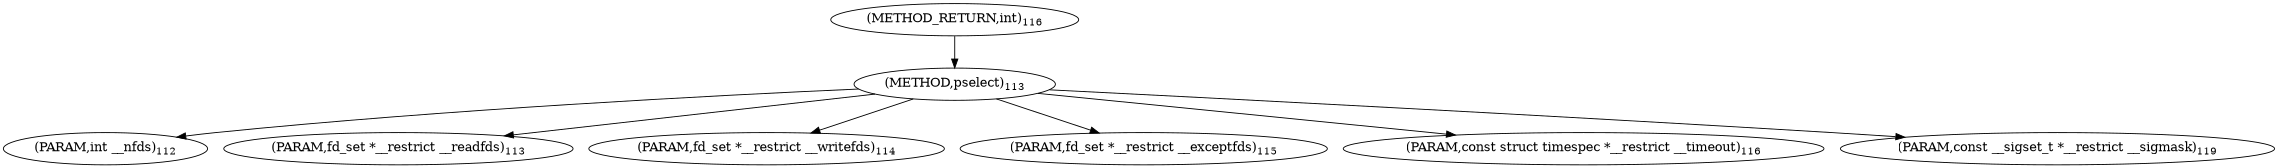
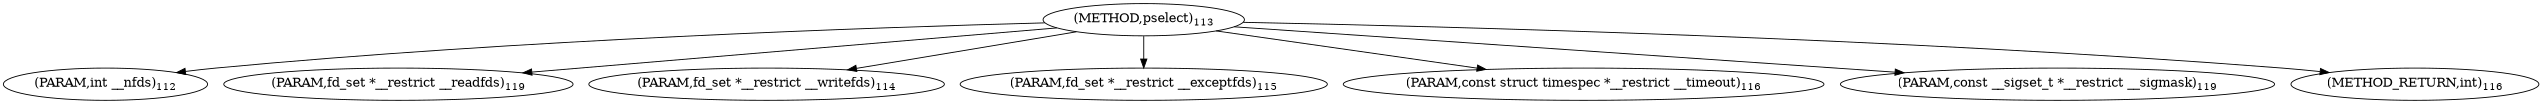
edge "(METHOD_RETURN,int)" -> "(METHOD,pselect)": reversed
node "(PARAM,fd_set *__restrict __readfds)": text "113" -> "119"
